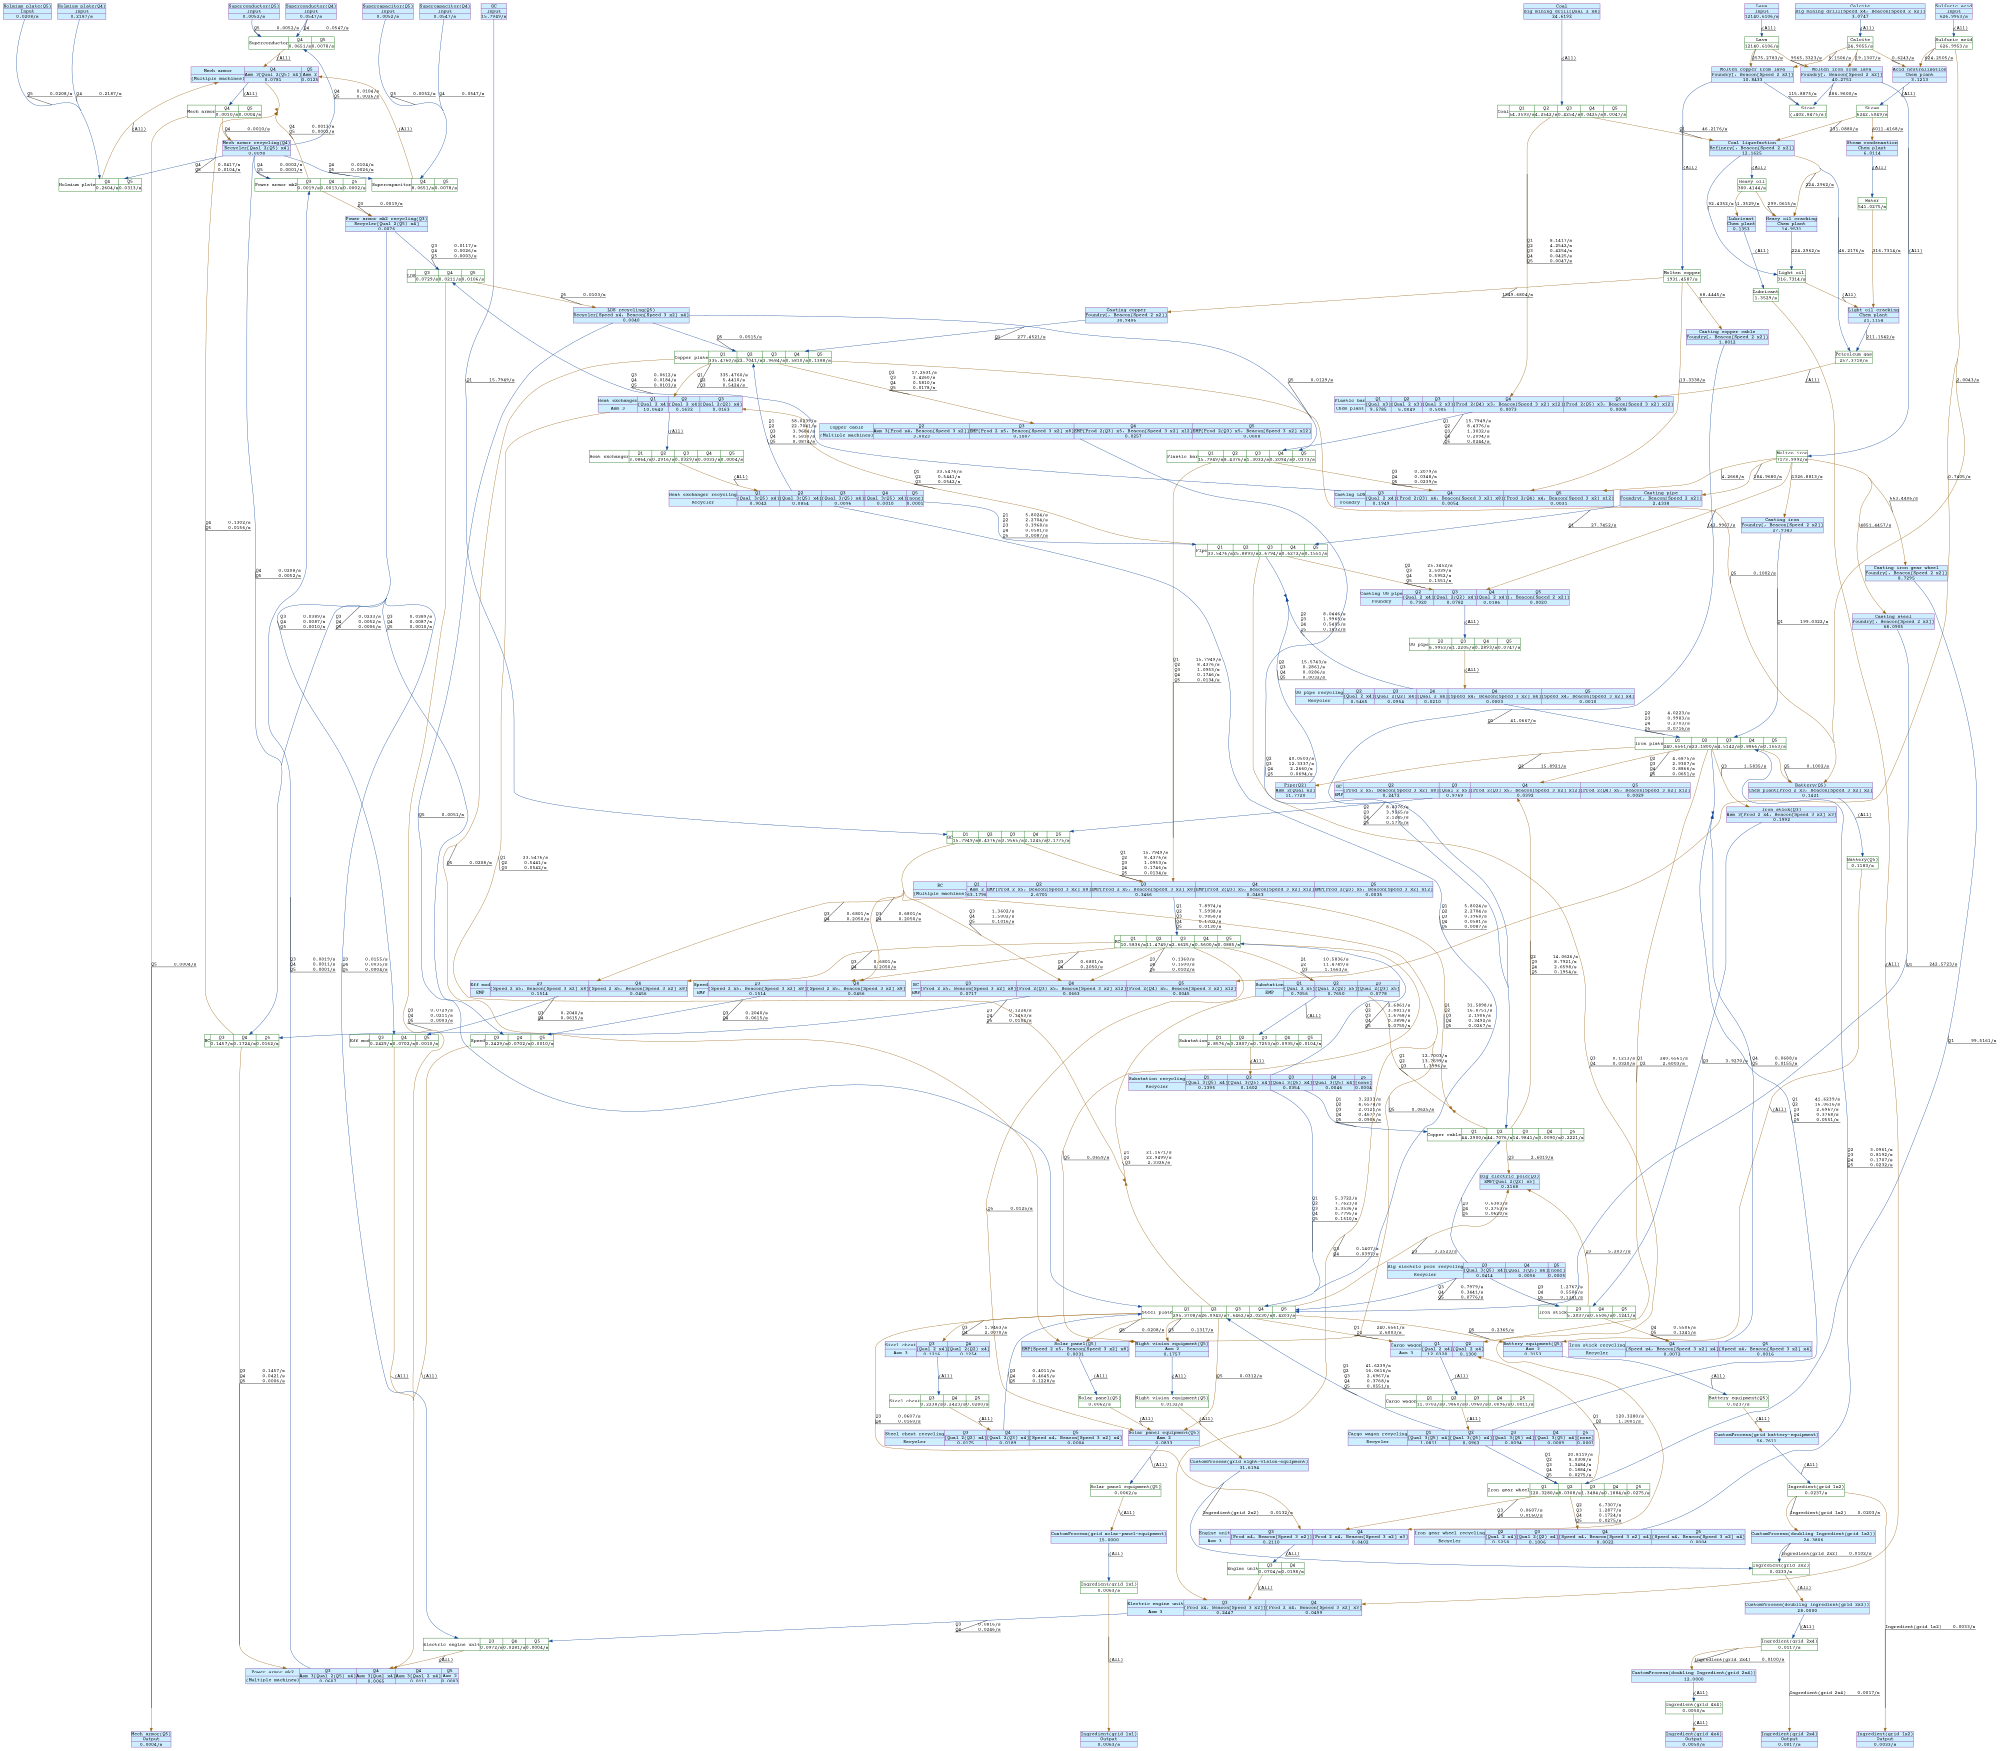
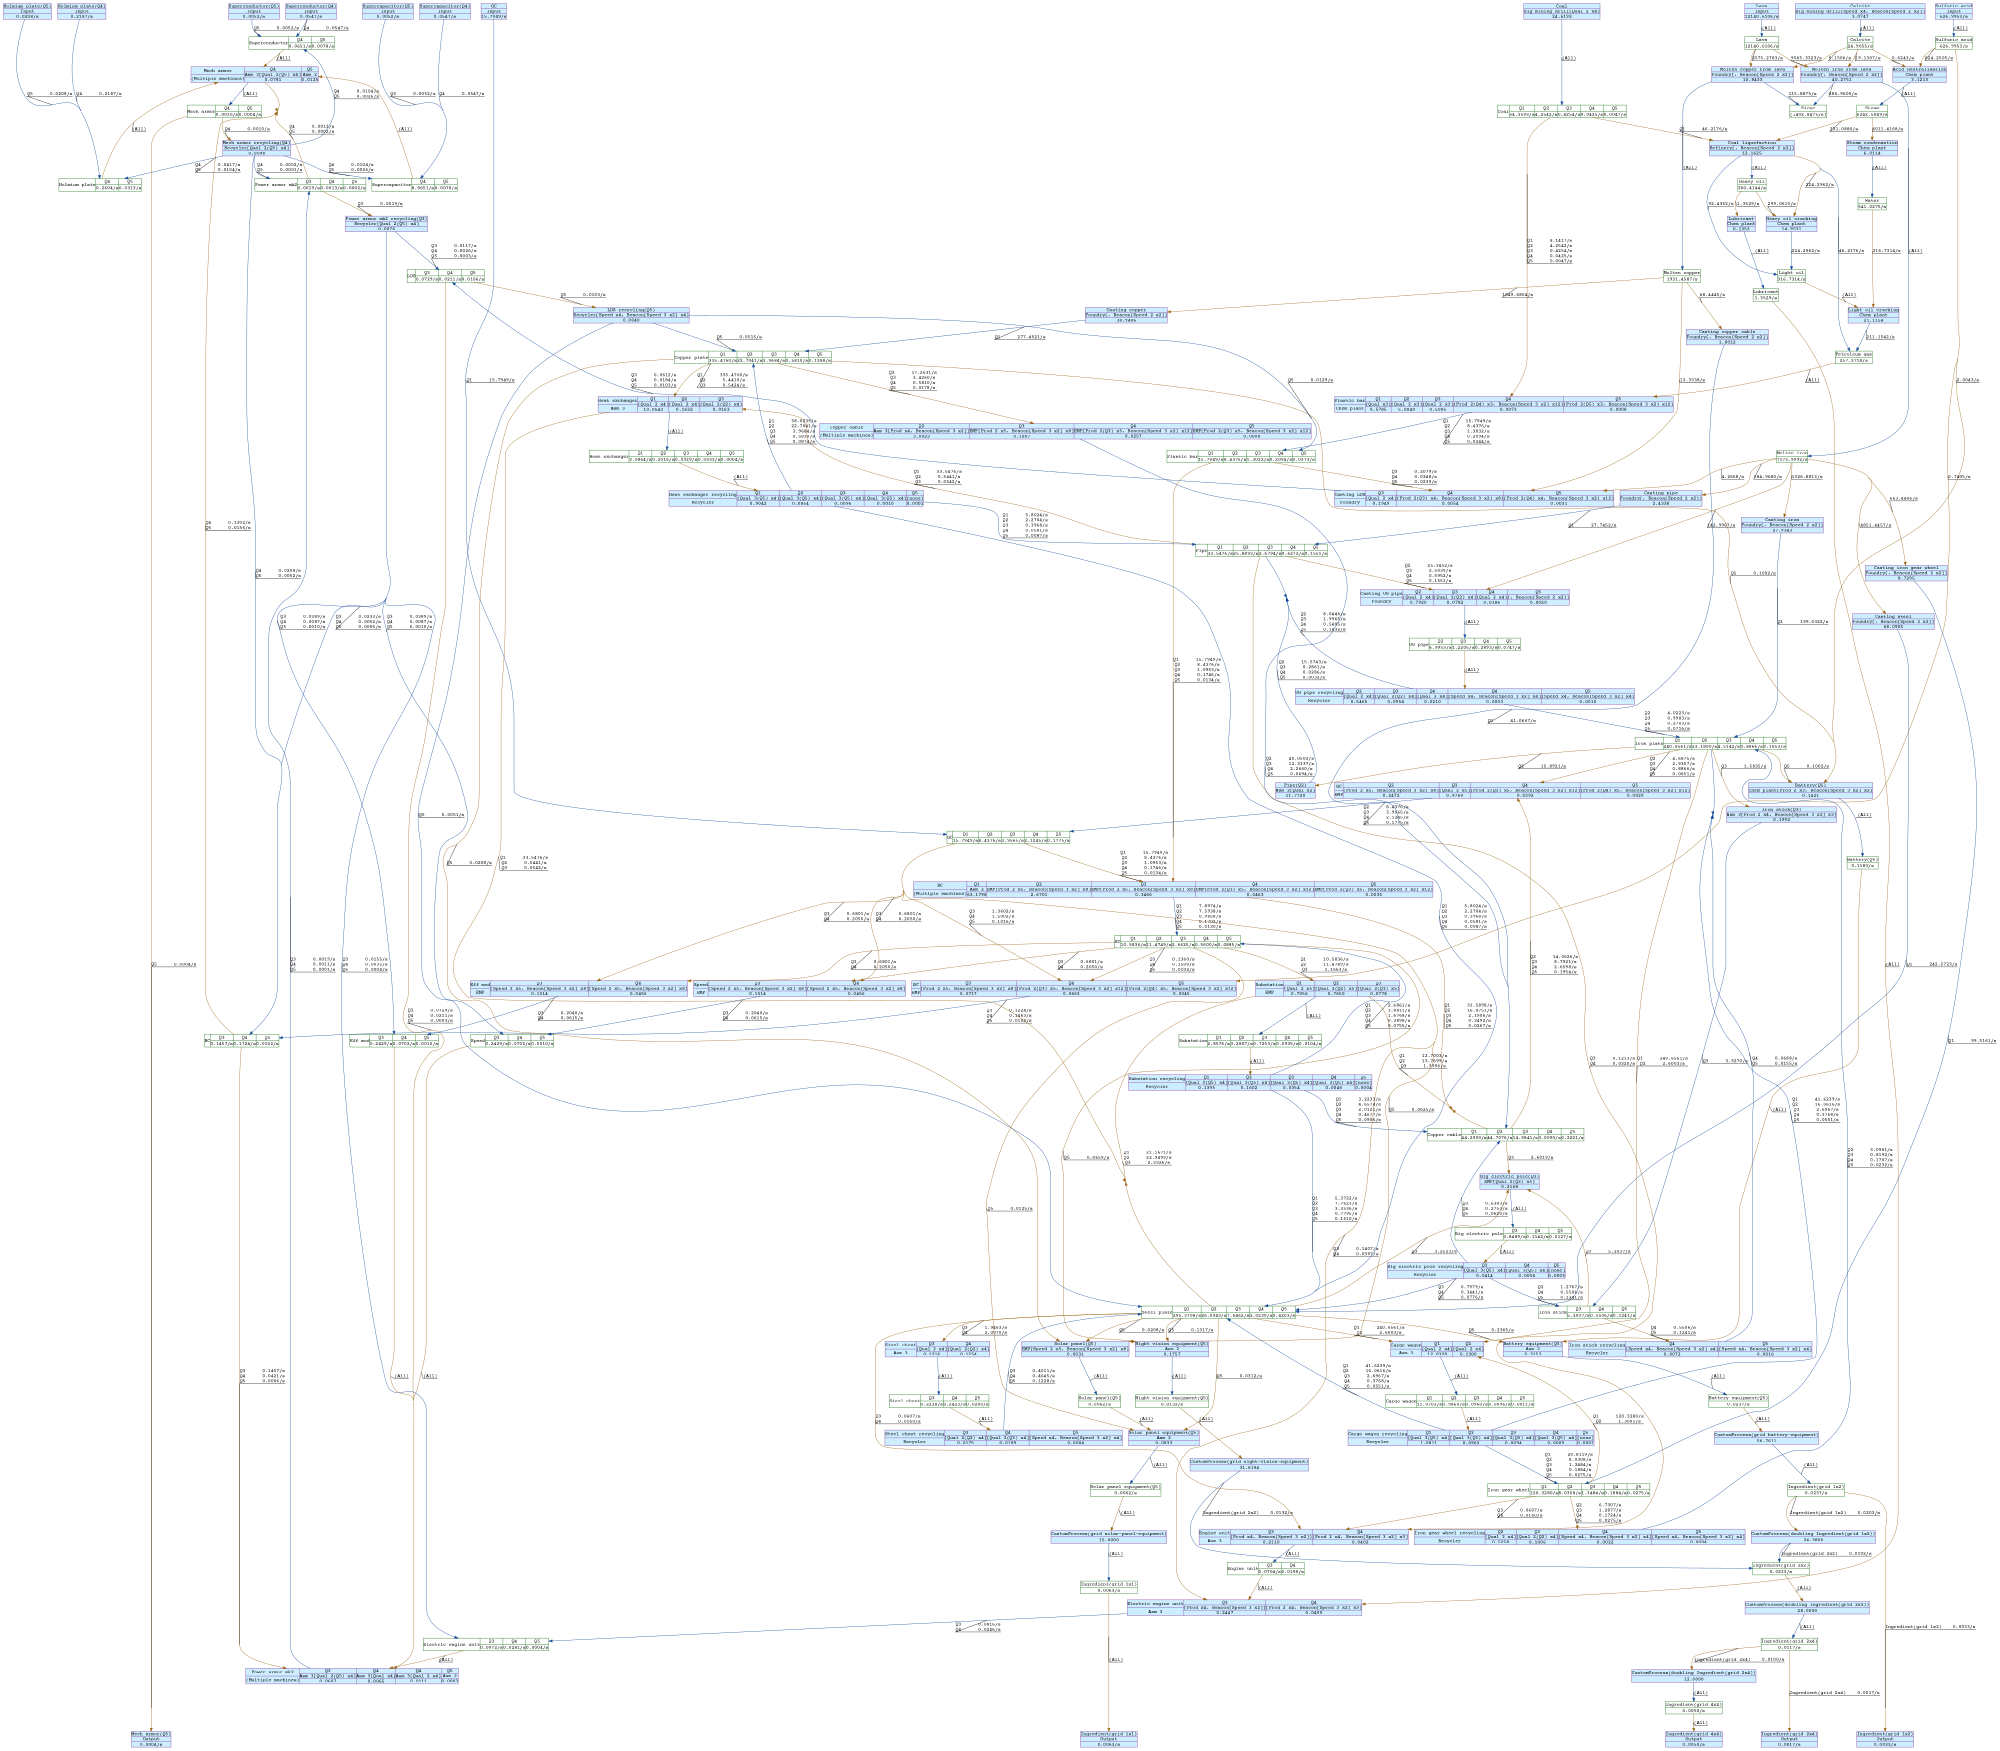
node "Big electric pole": added
